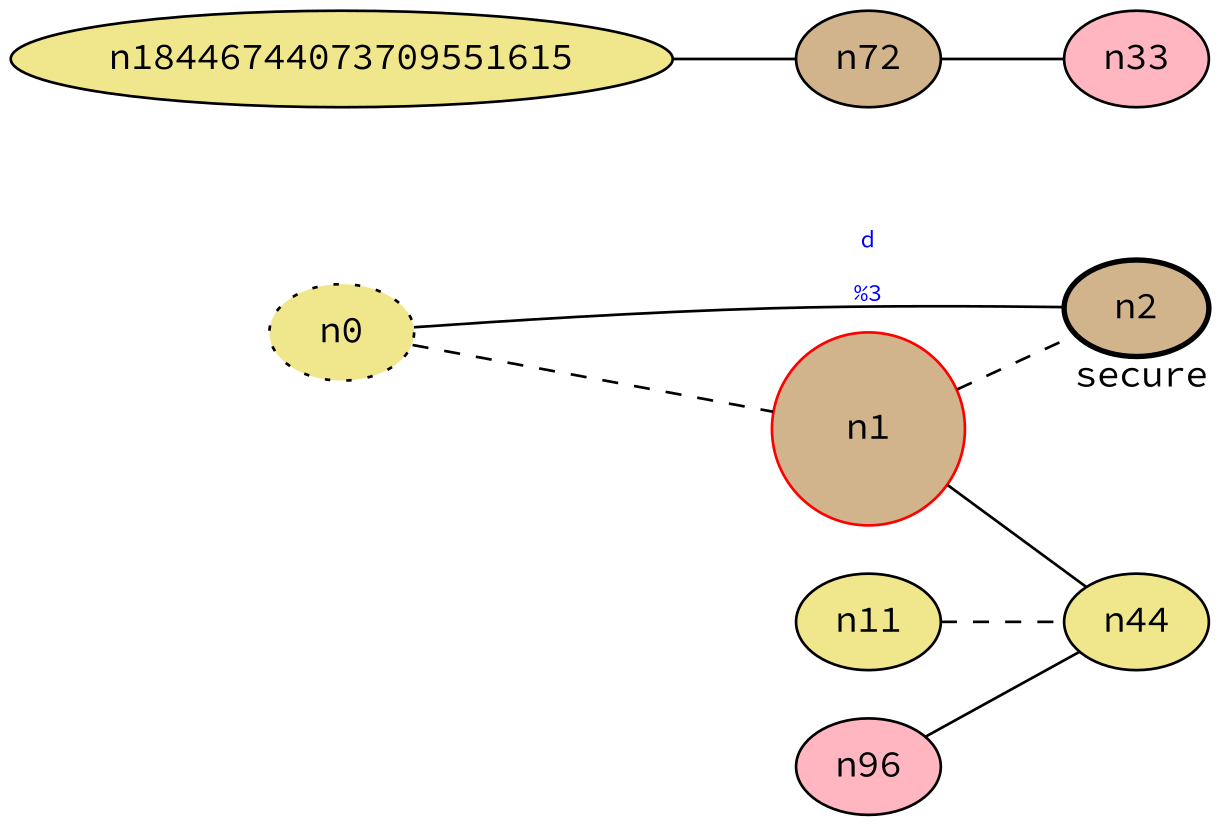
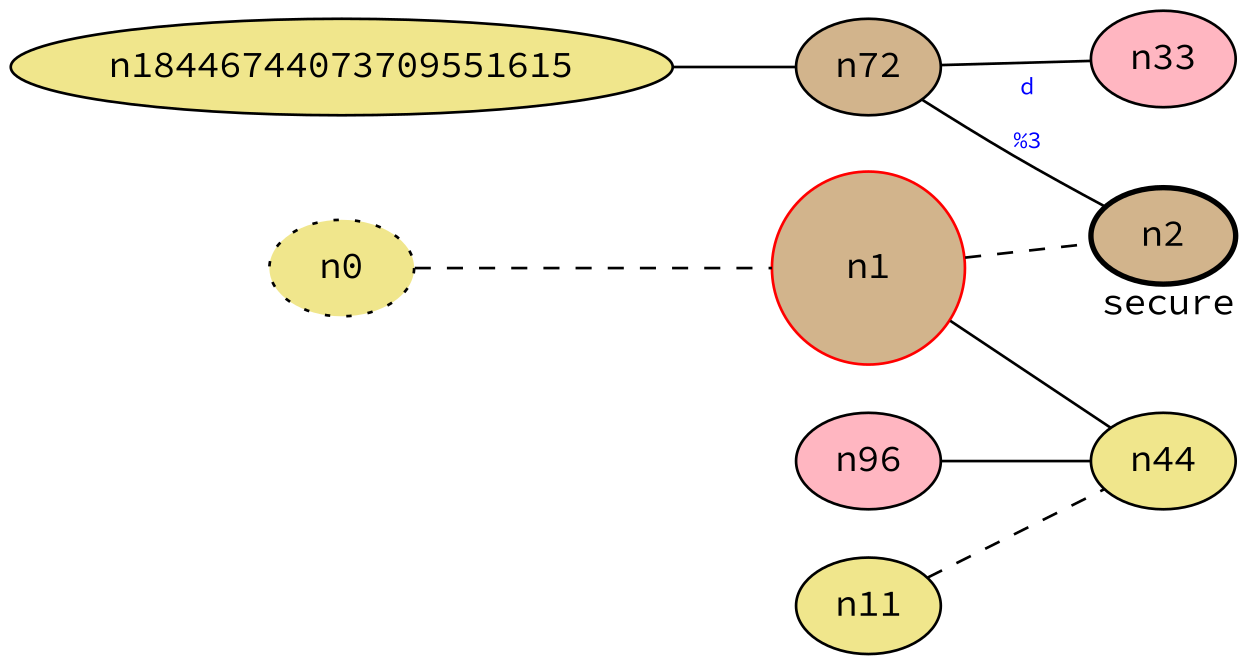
edge "n2 secure" -- "n0": now "n2 secure" -- "n72"
